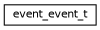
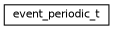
node "event_event_t": label "event_event_t" -> "event_periodic_t"
